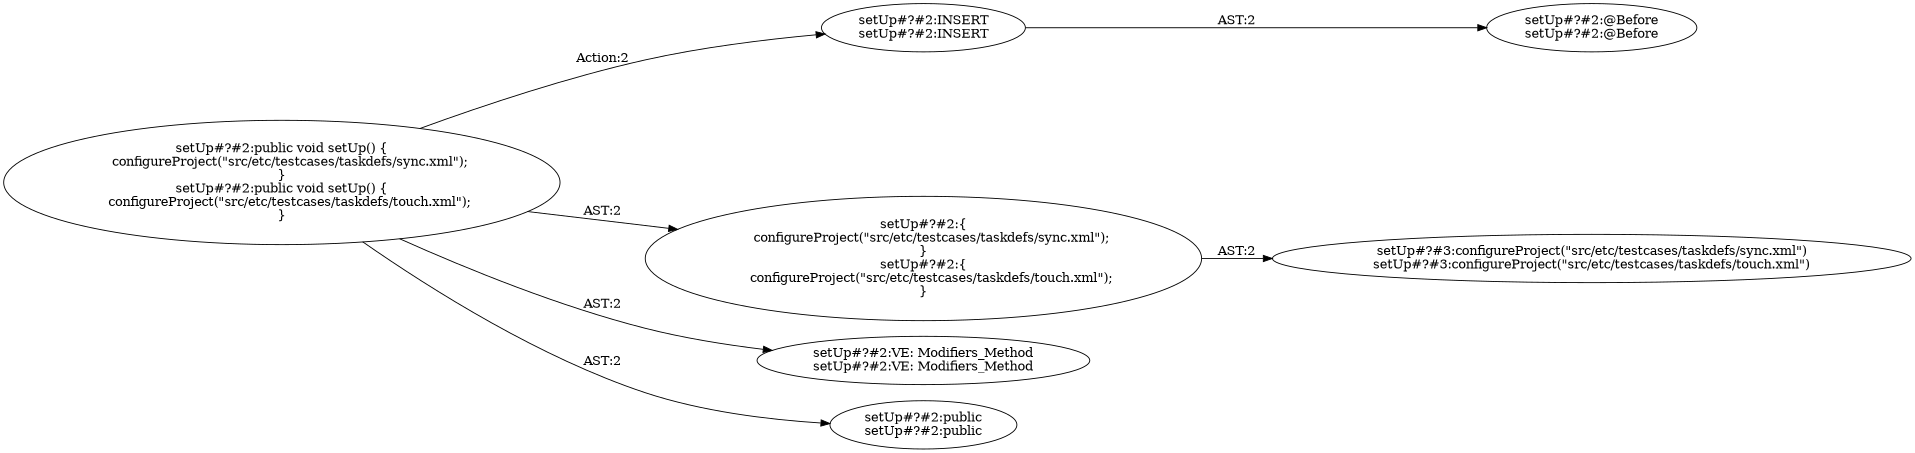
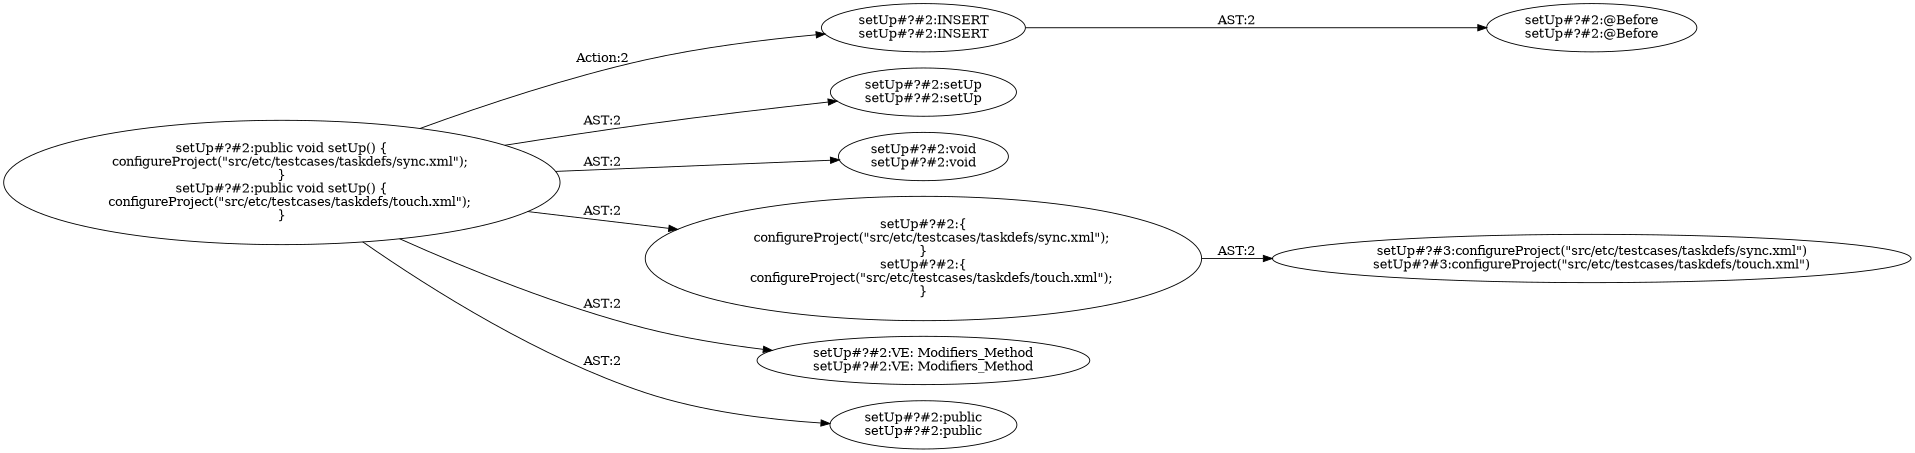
node "setUp#?#2:setUp setUp#?#2:setUp": added
node "setUp#?#2:void setUp#?#2:void": added
